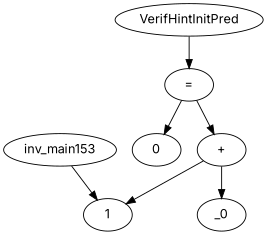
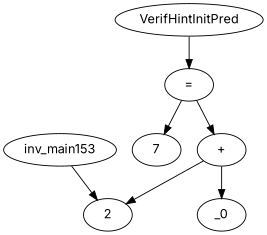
node "0": label "0" -> "7"
node "1": label "1" -> "2"
